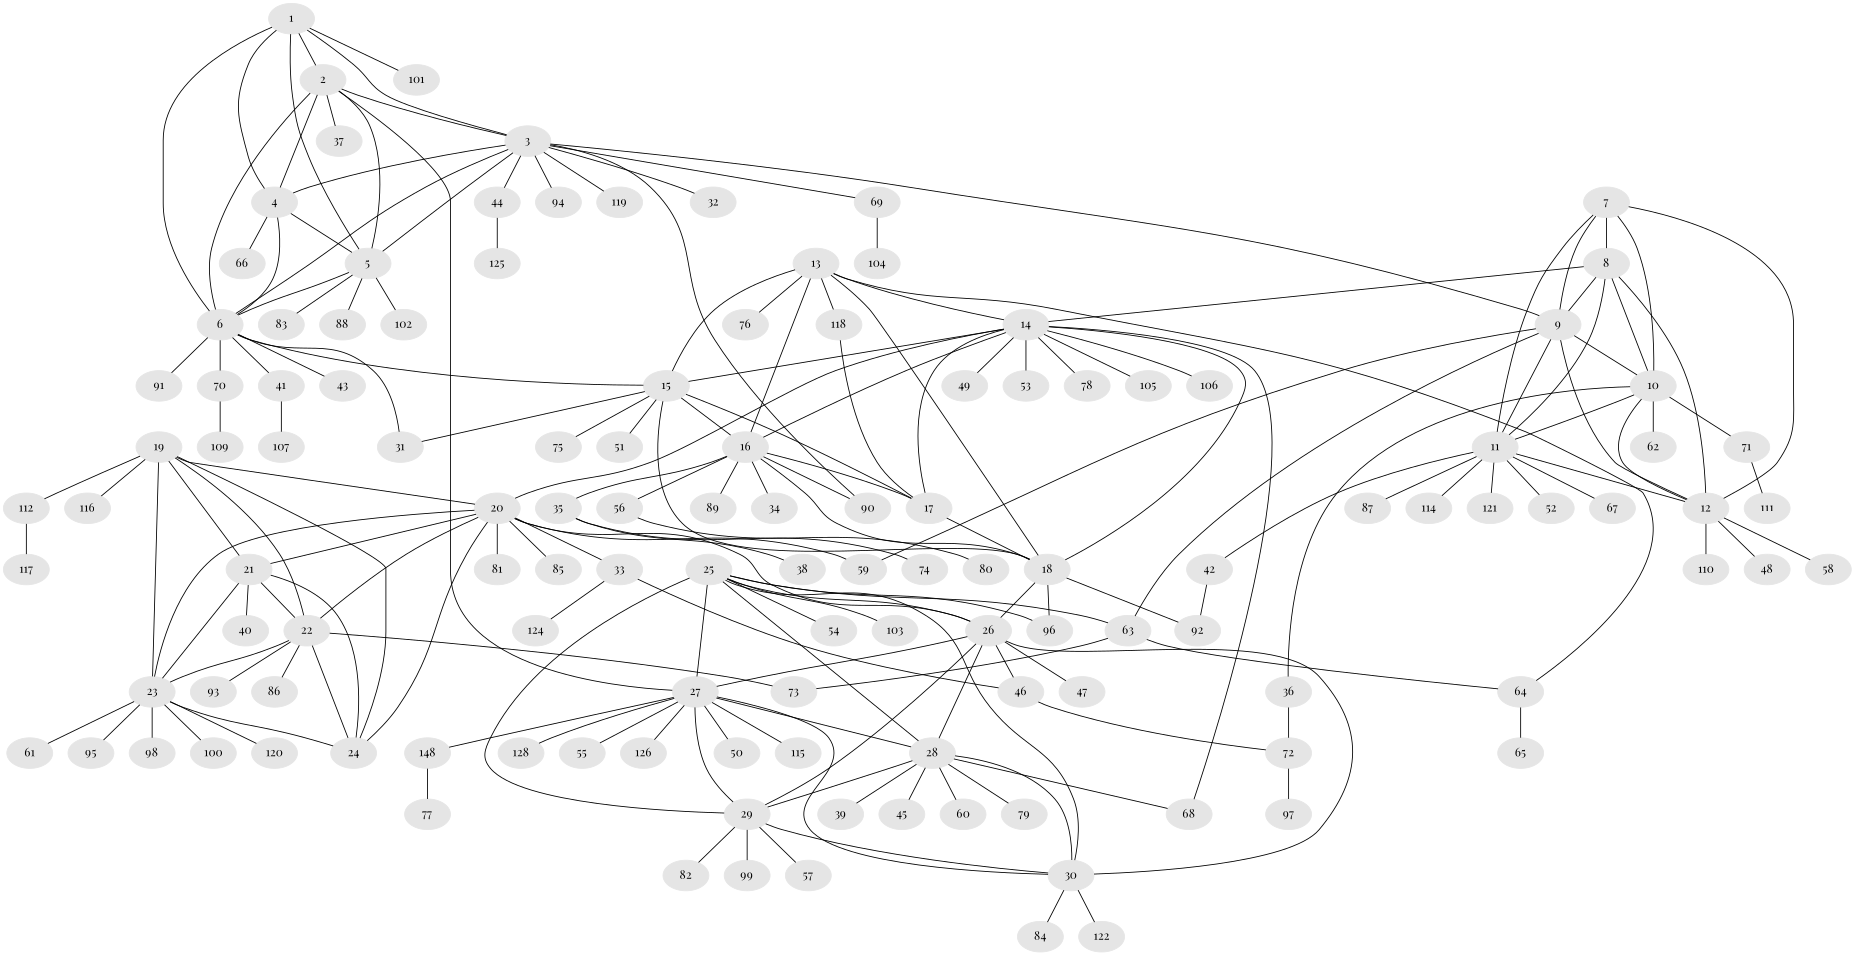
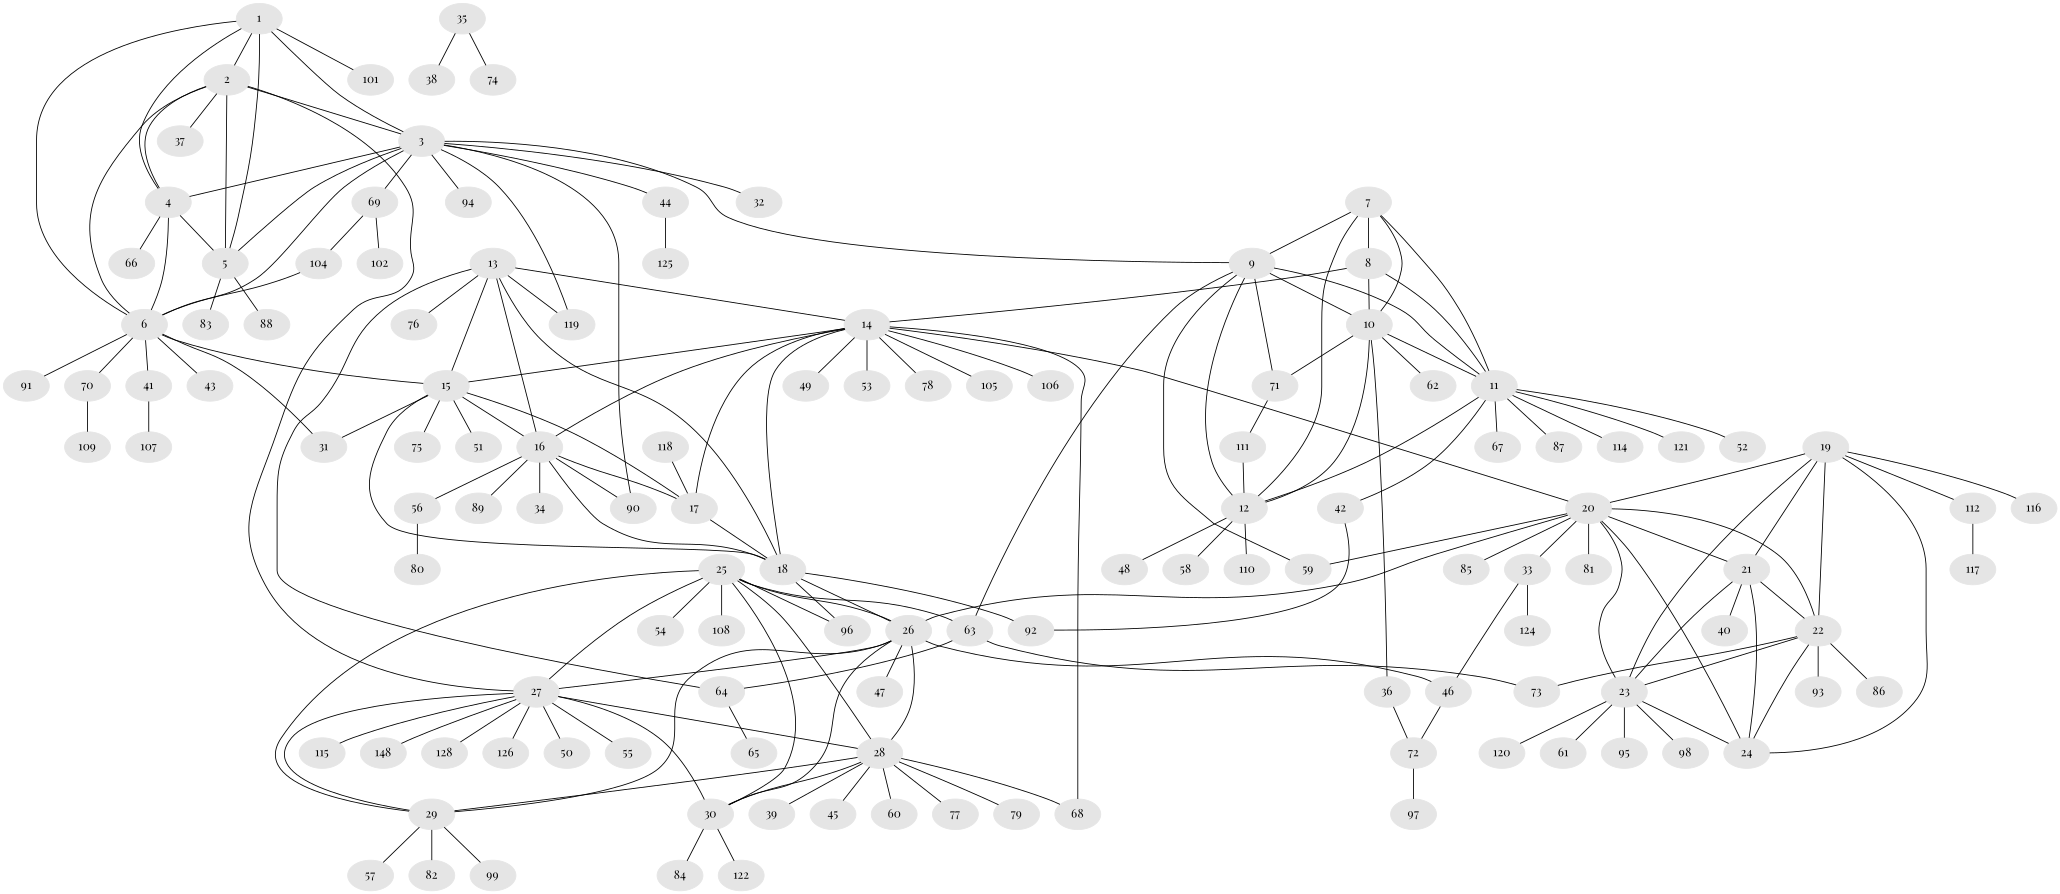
edge "5" -- "6": now "104" -- "6"
edge "5" -- "102": now "69" -- "102"
edge "13" -- "118": now "13" -- "119"
edge "8" -- "9": now "71" -- "9"
edge "8" -- "12": now "111" -- "12"
edge "16" -- "35": removed
node "103": label "103" -> "108"
node "100": removed
edge "148" -- "77": now "28" -- "77"
edge "29" -- "30": removed
